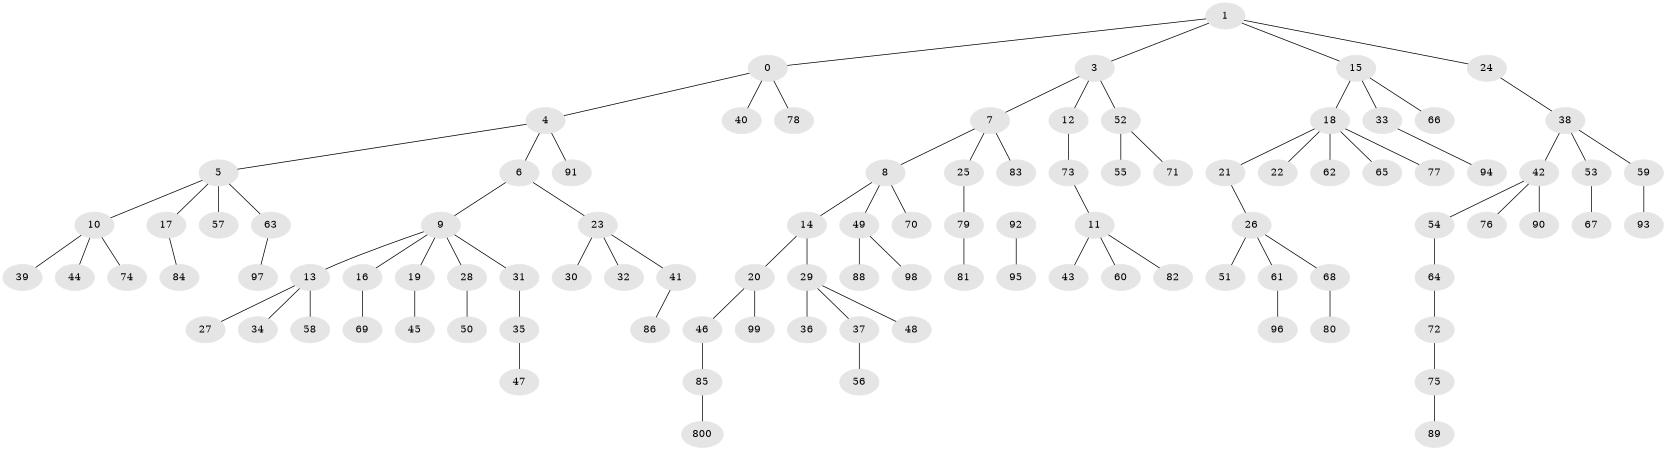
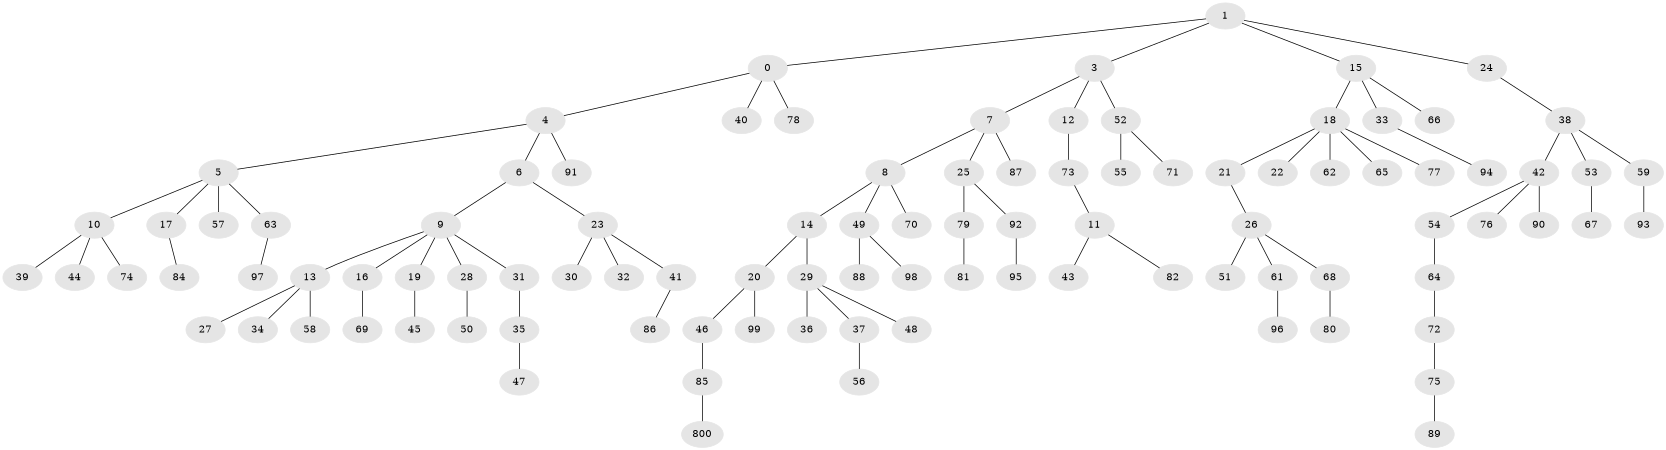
node "83": label "83" -> "87"
edge "25" -- "92": added
node "60": removed
